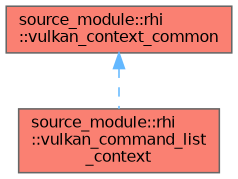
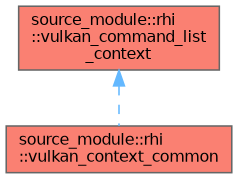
edge "source_module::rhi ::vulkan_command_list _context" -> "source_module::rhi ::vulkan_context_common": reversed
